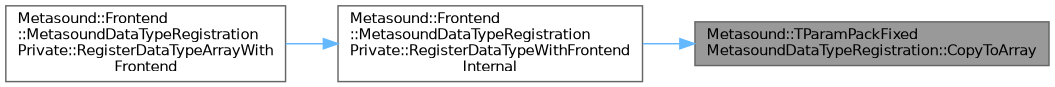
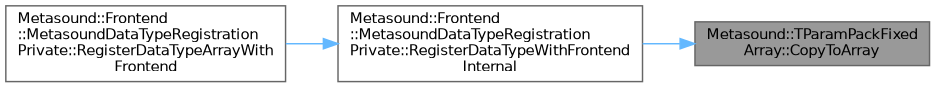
node "Metasound::TParamPackFixed MetasoundDataTypeRegistration::CopyToArray": label "Metasound::TParamPackFixed MetasoundDataTypeRegistration::CopyToArray" -> "Metasound::TParamPackFixed Array::CopyToArray"
